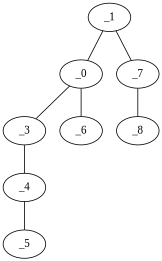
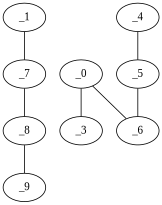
edge "_1" -- "_0": removed
edge "_5" -- "_6": added
edge "_3" -- "_4": removed
node "_9": added
